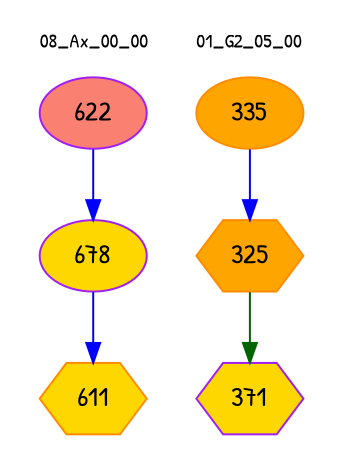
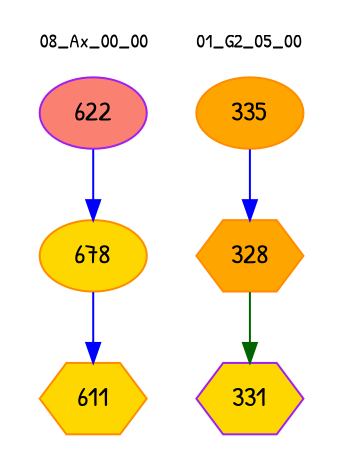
node "678": color purple -> darkorange
node "325": label "325" -> "328"
node "371": label "371" -> "331"
